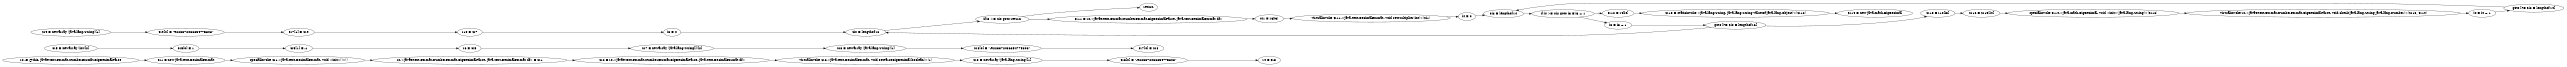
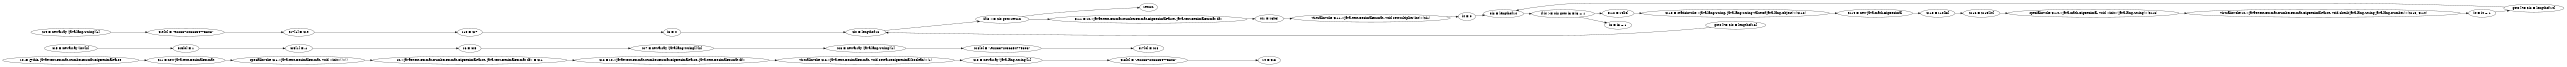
edge "i3 = i3 + 1" -> "goto [?= $i0 = lengthof r6]": removed
edge "goto [?= $i0 = lengthof r6]" -> "$r15 = r10[i3]": now "$r14 = new java.math.BigDecimal" -> "$r15 = r10[i3]"
